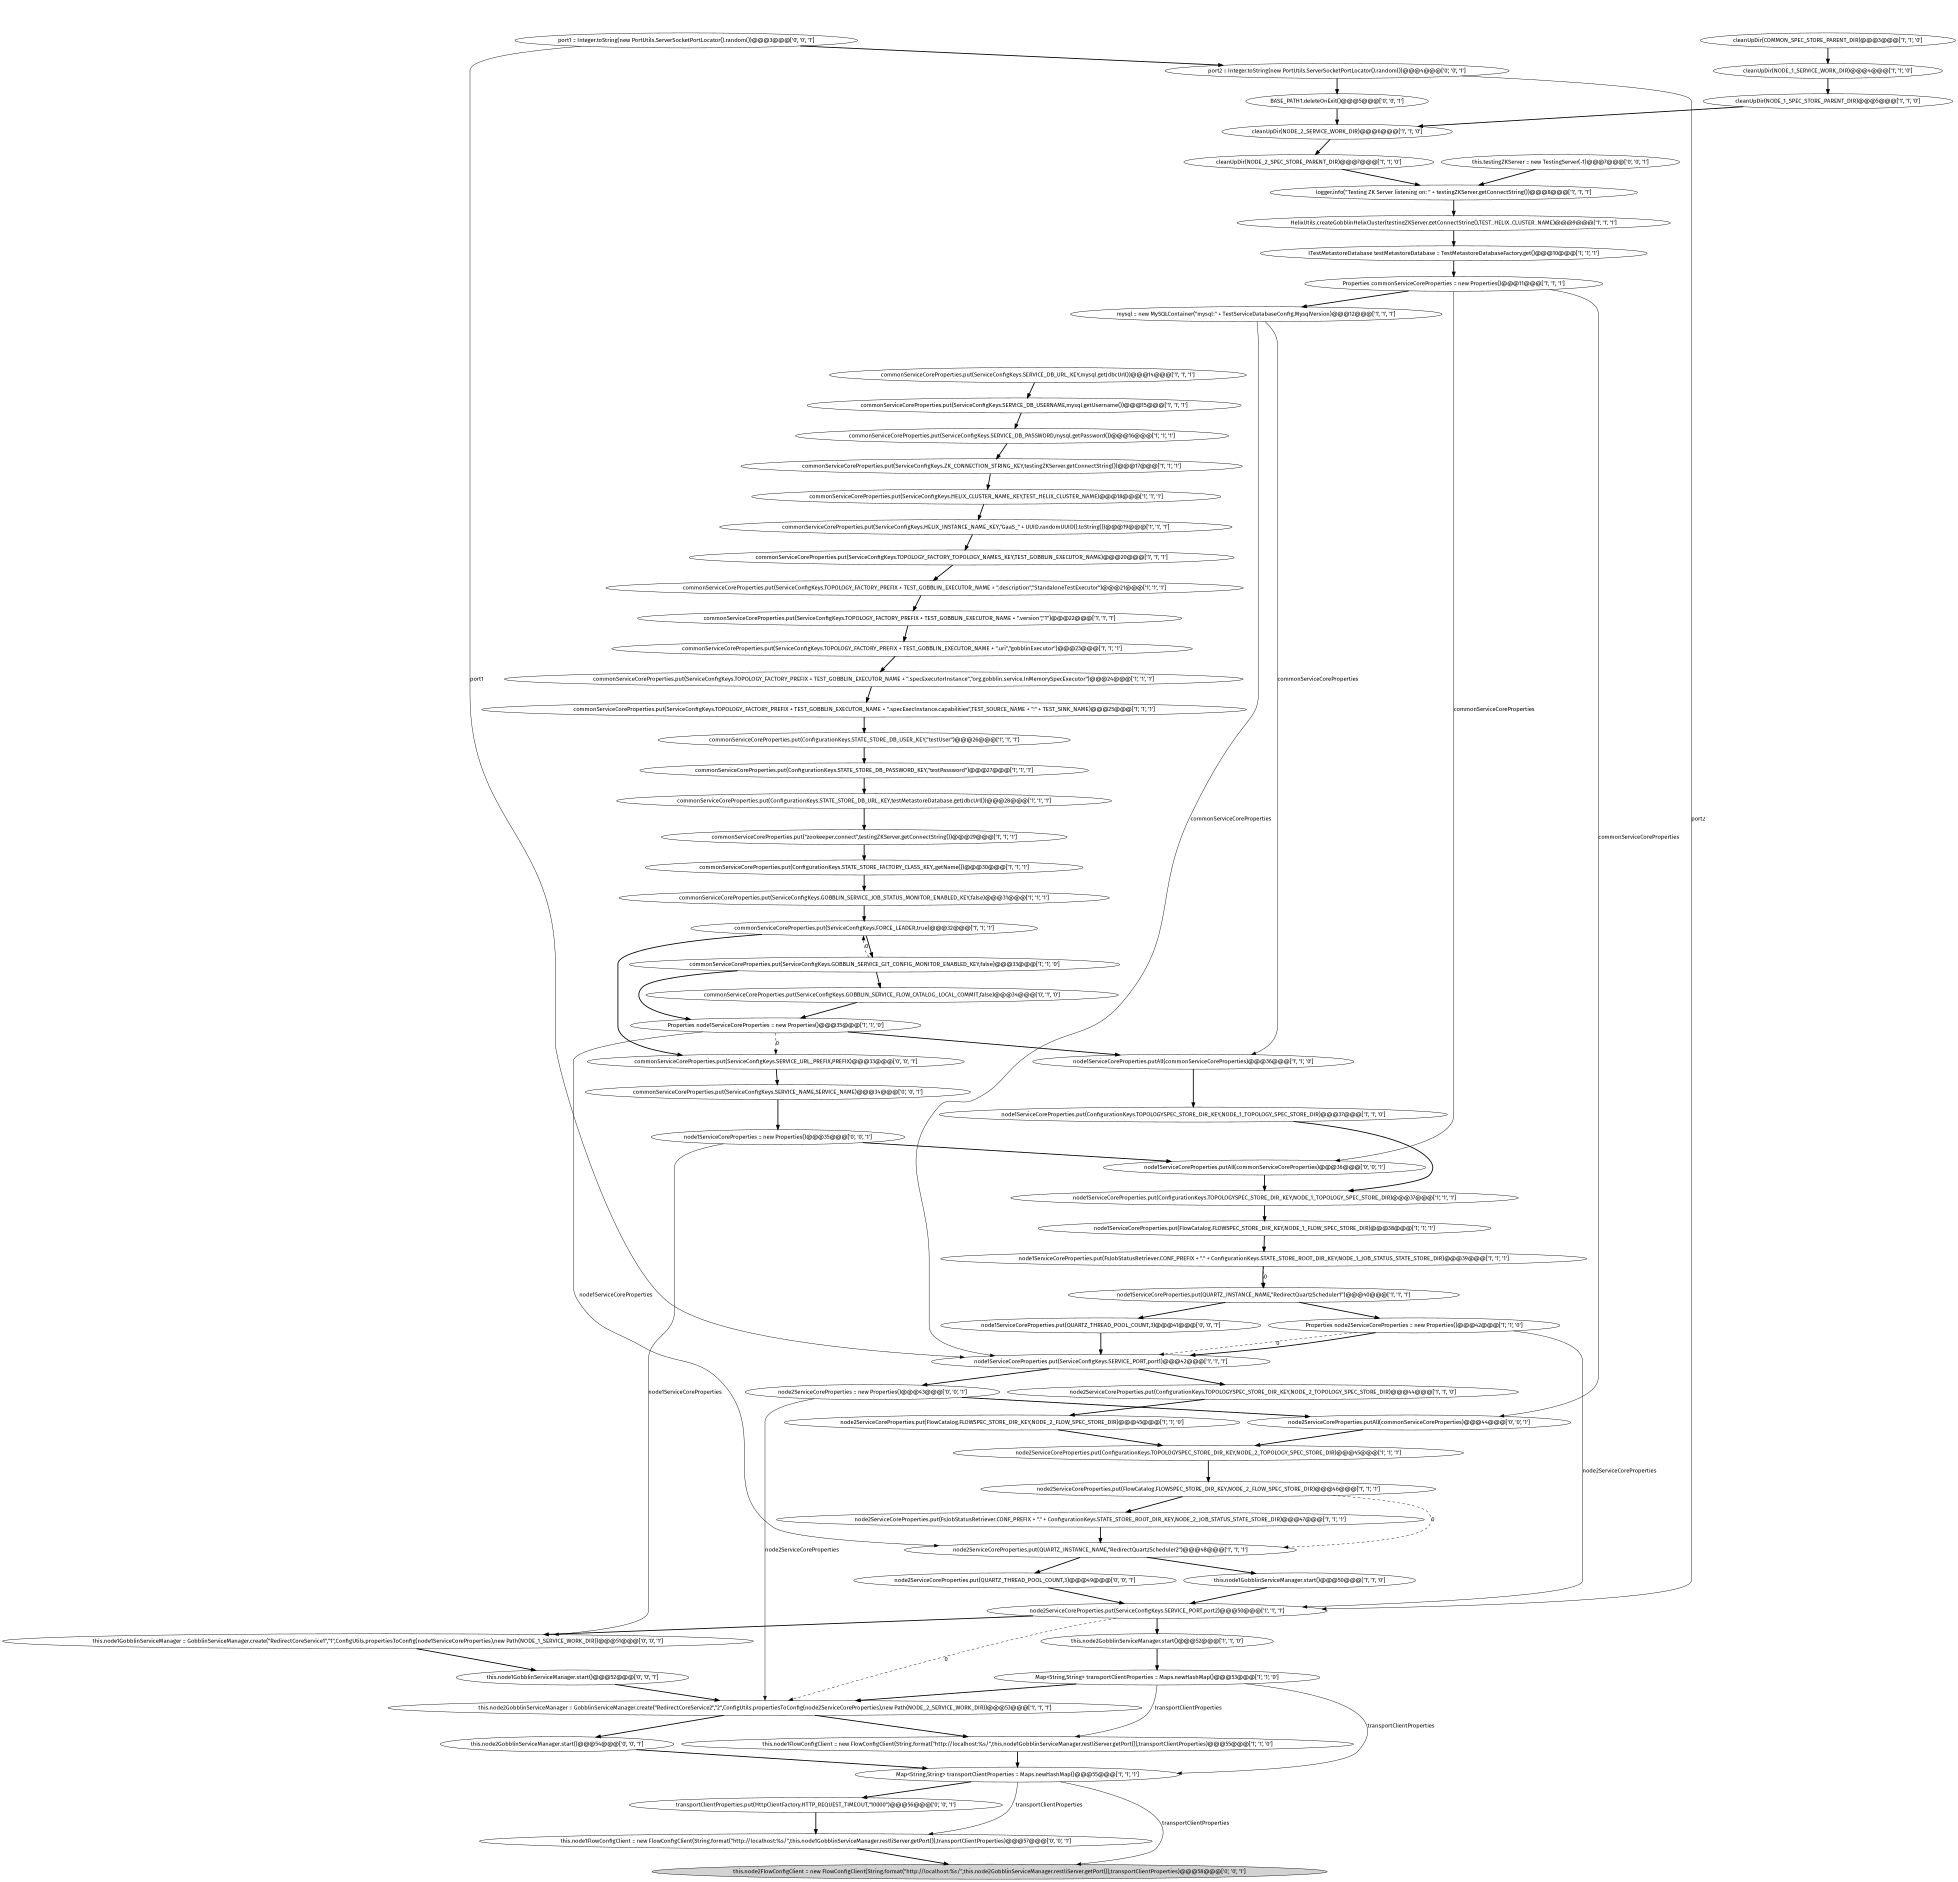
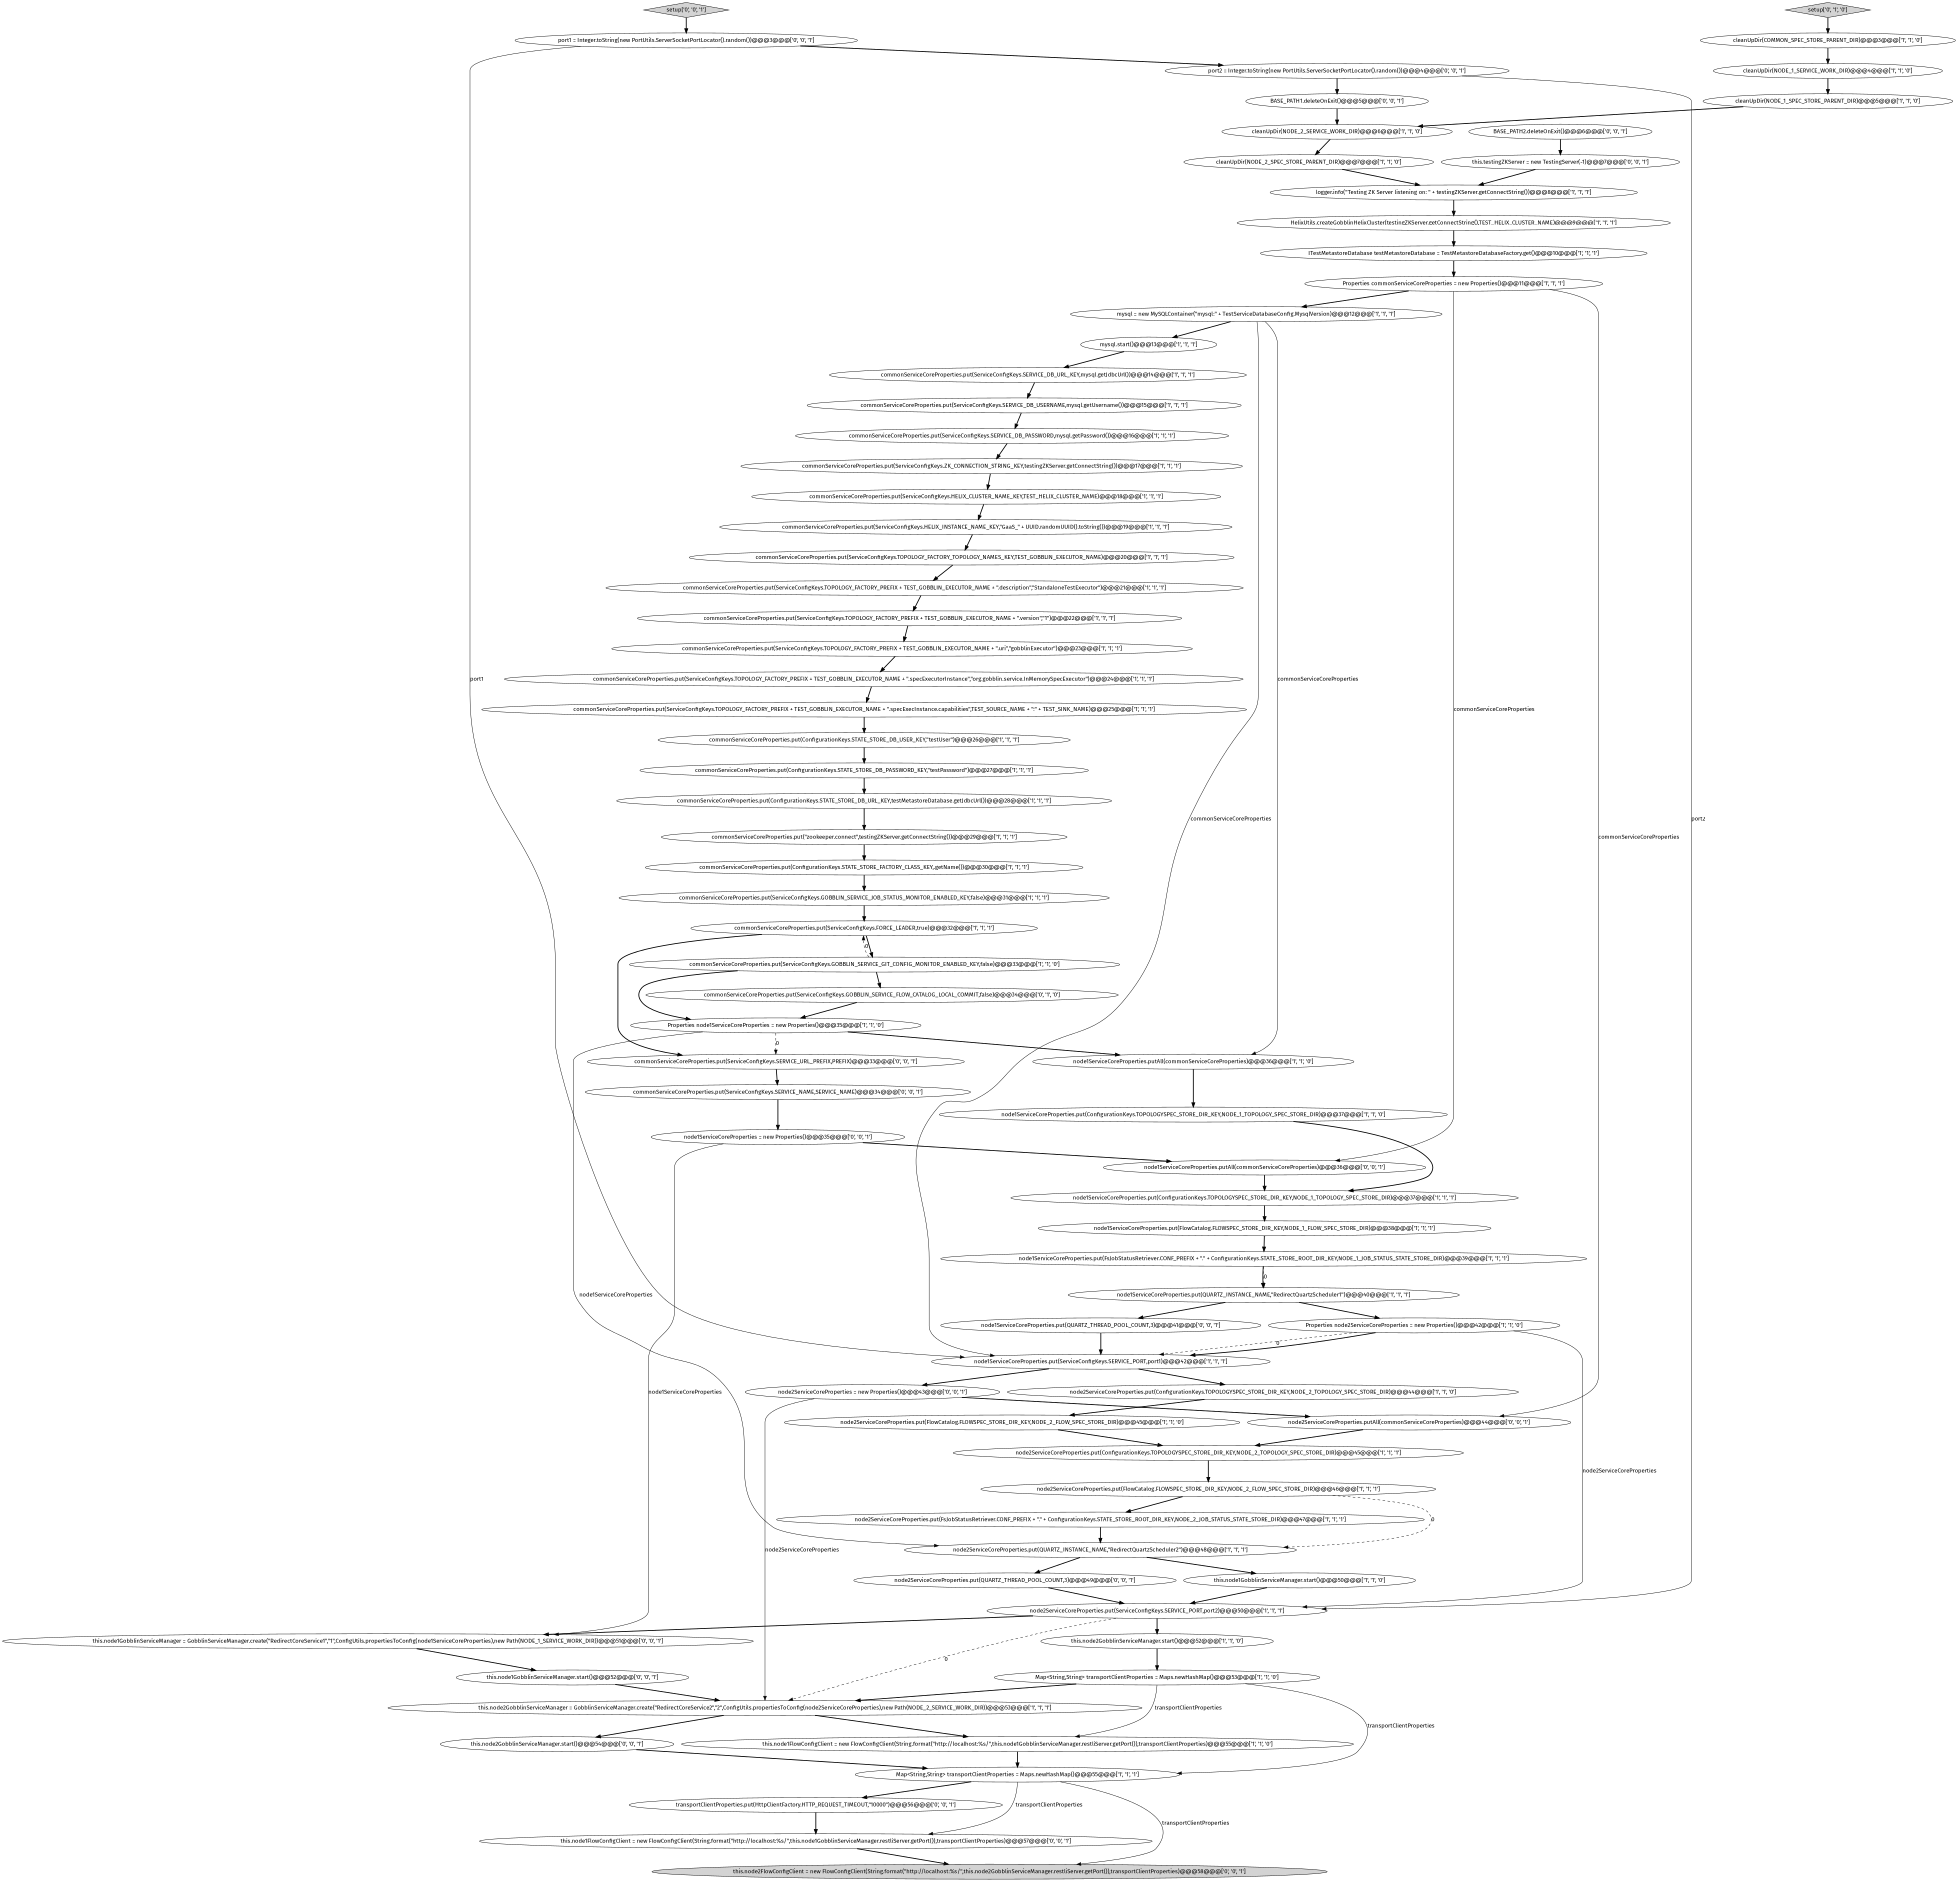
node "setup['0', '0', '1']": added
node "setup['0', '1', '0']": added
node "BASE_PATH2.deleteOnExit()@@@6@@@['0', '0', '1']": added
node "mysql.start()@@@13@@@['1', '1', '1']": added
